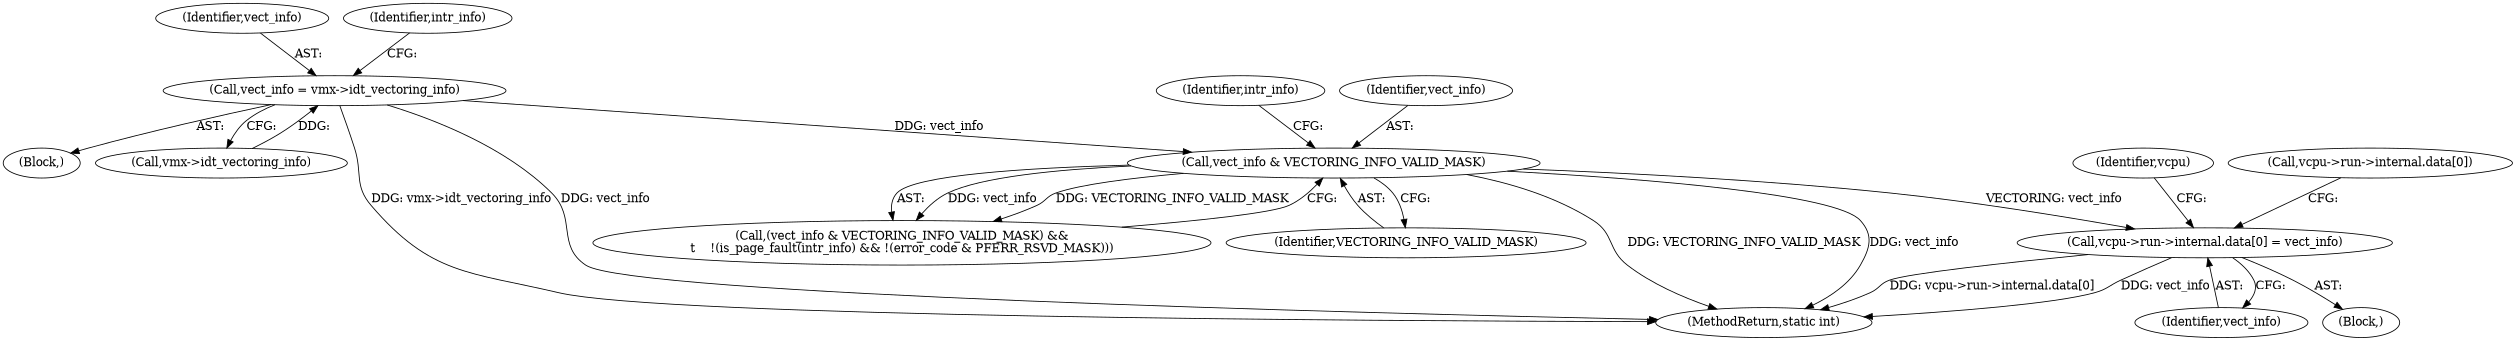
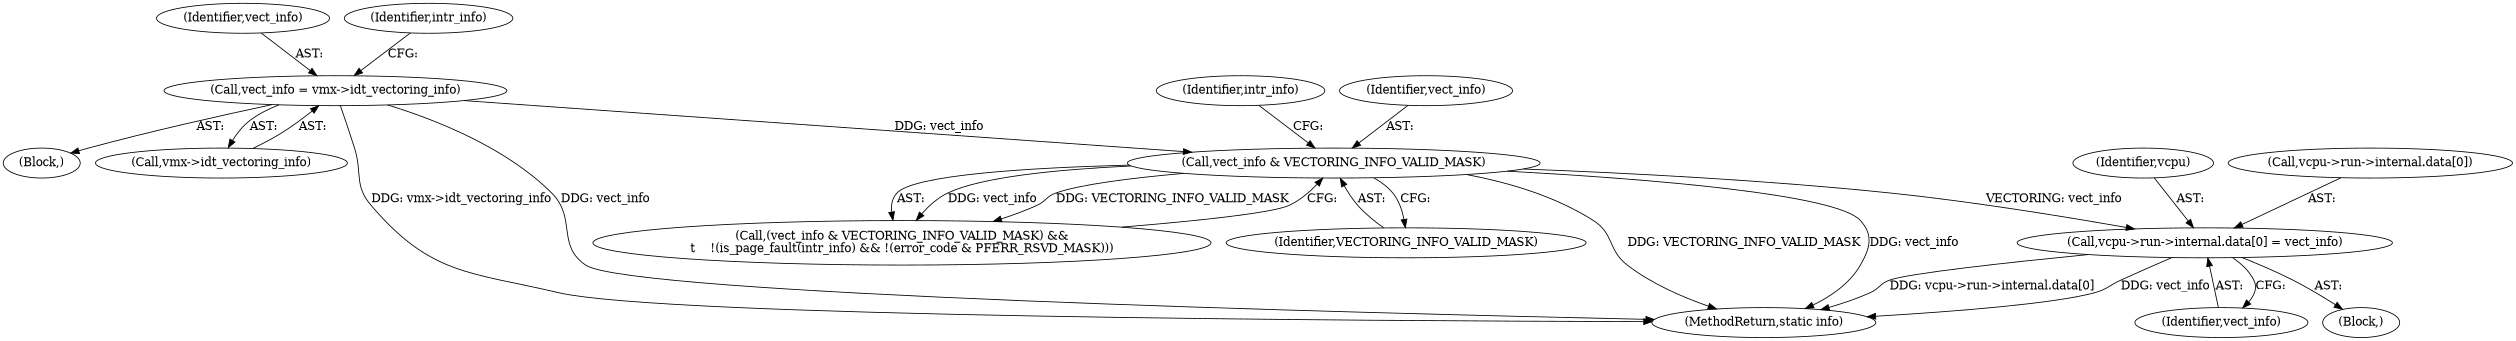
edge "(Call,vect_info = vmx->idt_vectoring_info)" -> "(Call,vmx->idt_vectoring_info)": label "CFG: " -> "AST: "
edge "(Call,vmx->idt_vectoring_info)" -> "(Call,vect_info = vmx->idt_vectoring_info)": label "DDG: " -> "AST: "
edge "(Identifier,vcpu)" -> "(Call,vcpu->run->internal.data[0] = vect_info)": label "CFG: " -> "AST: "
edge "(Call,vcpu->run->internal.data[0])" -> "(Call,vcpu->run->internal.data[0] = vect_info)": label "CFG: " -> "AST: "
node "(MethodReturn,static int)": label "(MethodReturn,static int)" -> "(MethodReturn,static info)"
